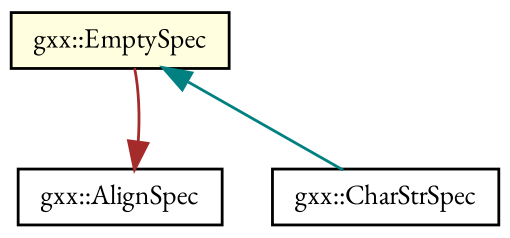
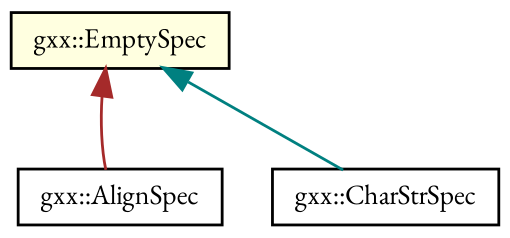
edge "gxx::EmptySpec" -> "gxx::AlignSpec": reversed
